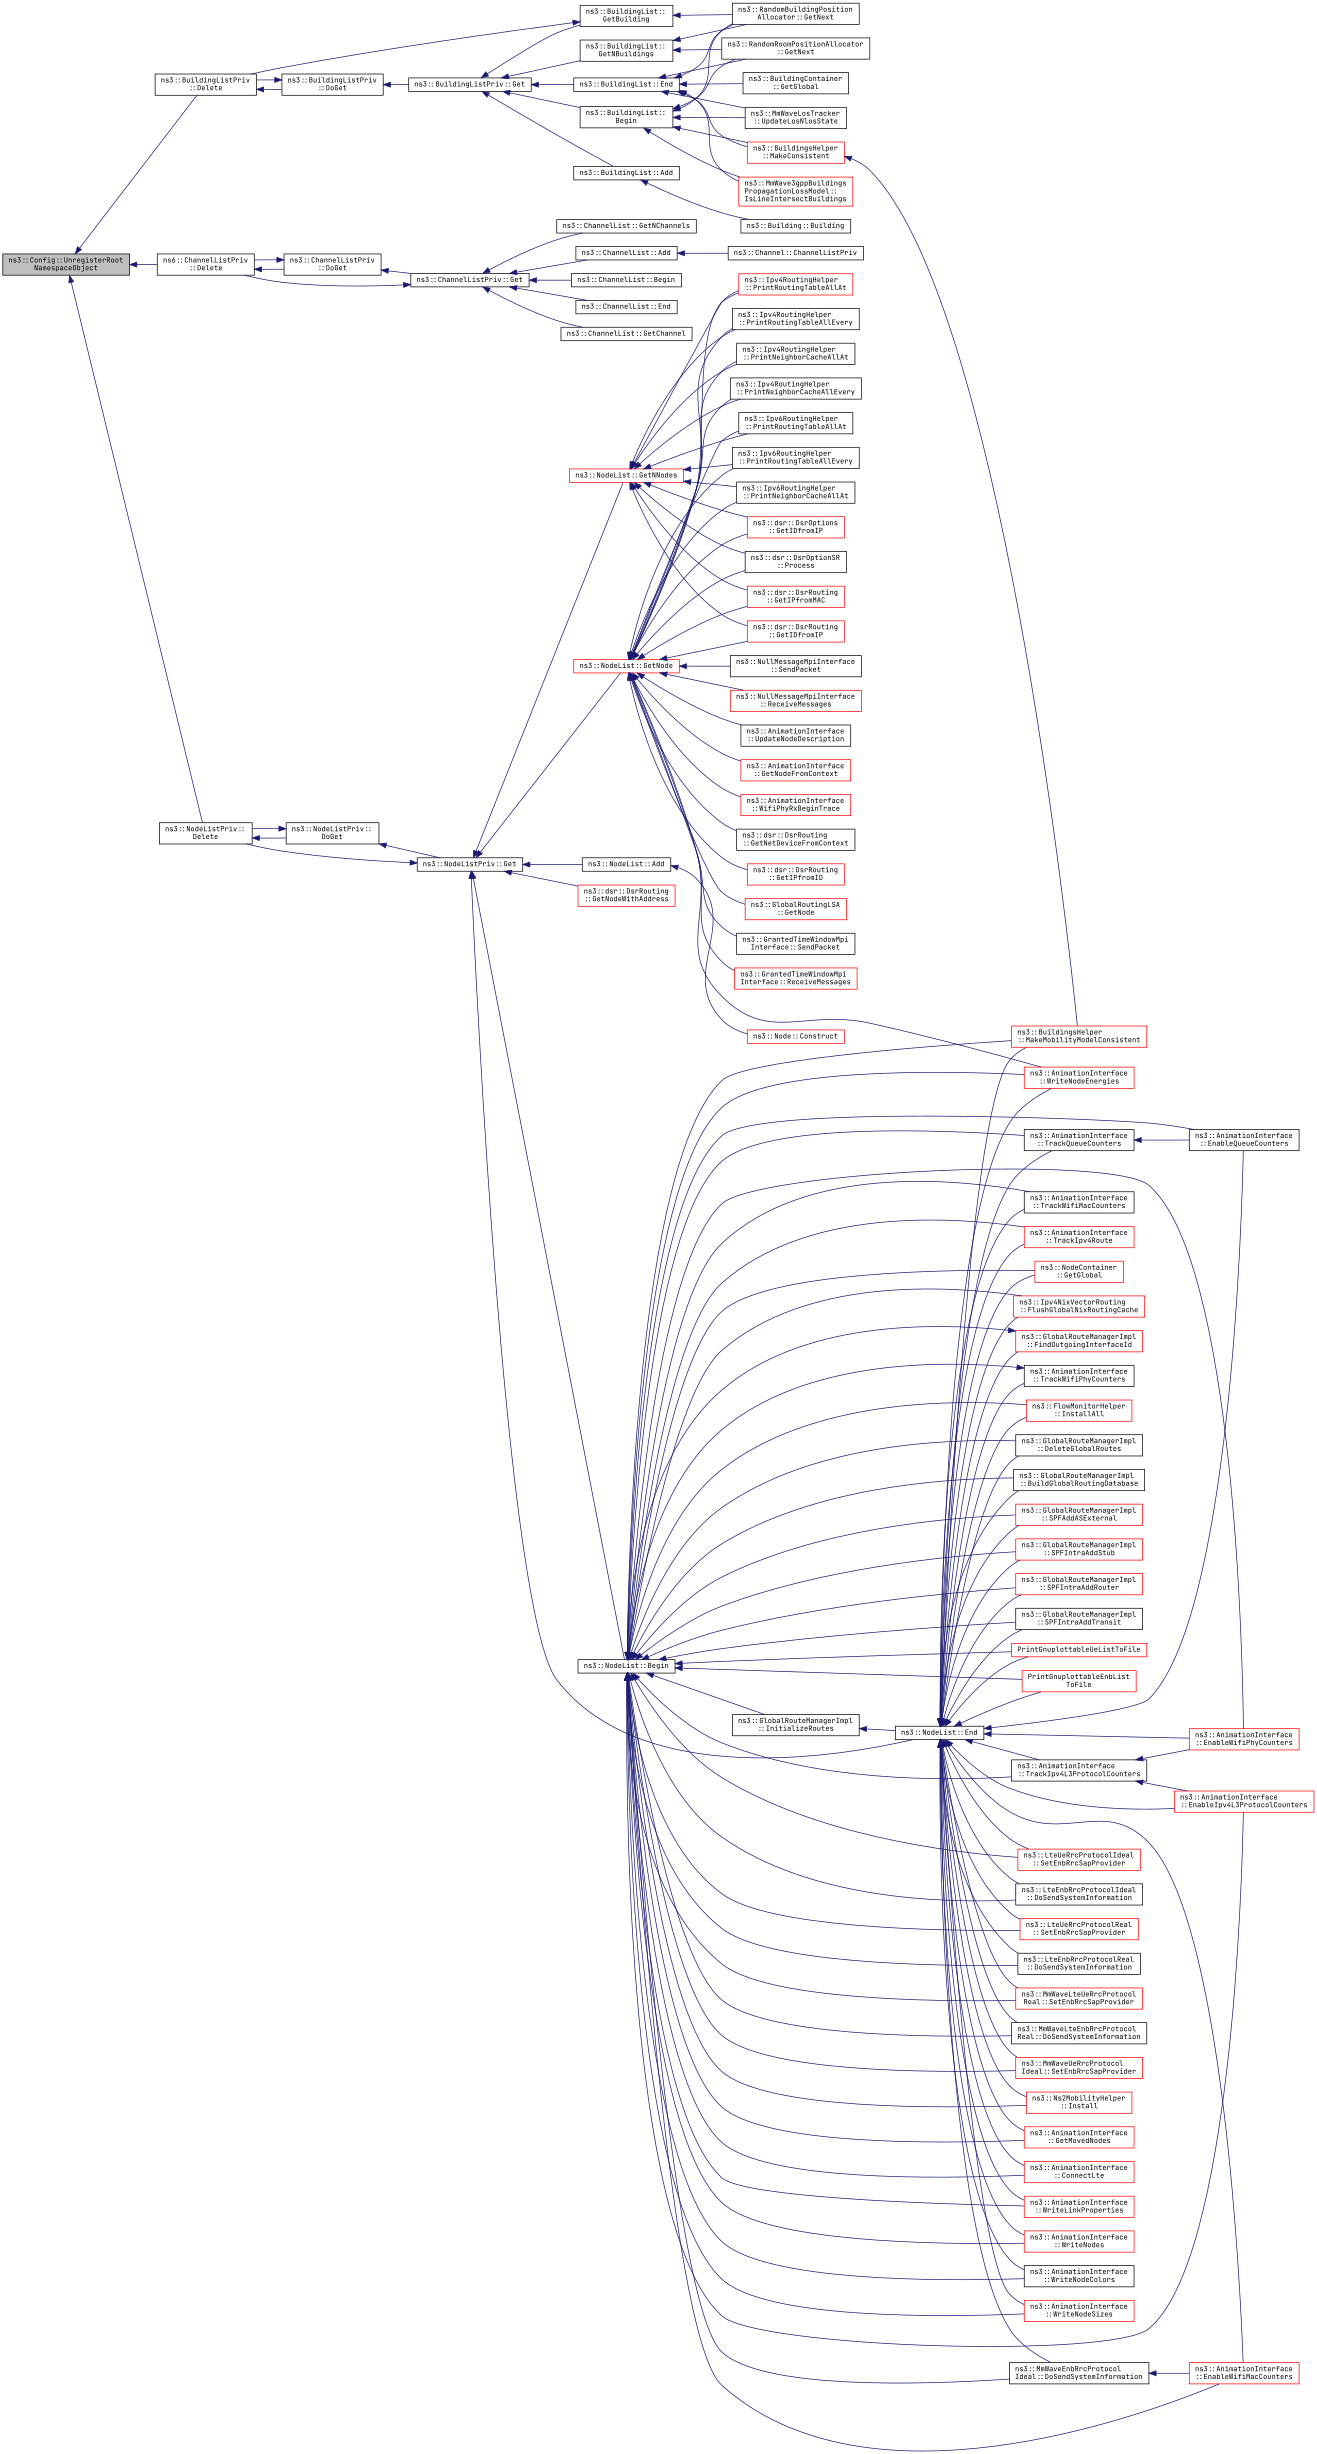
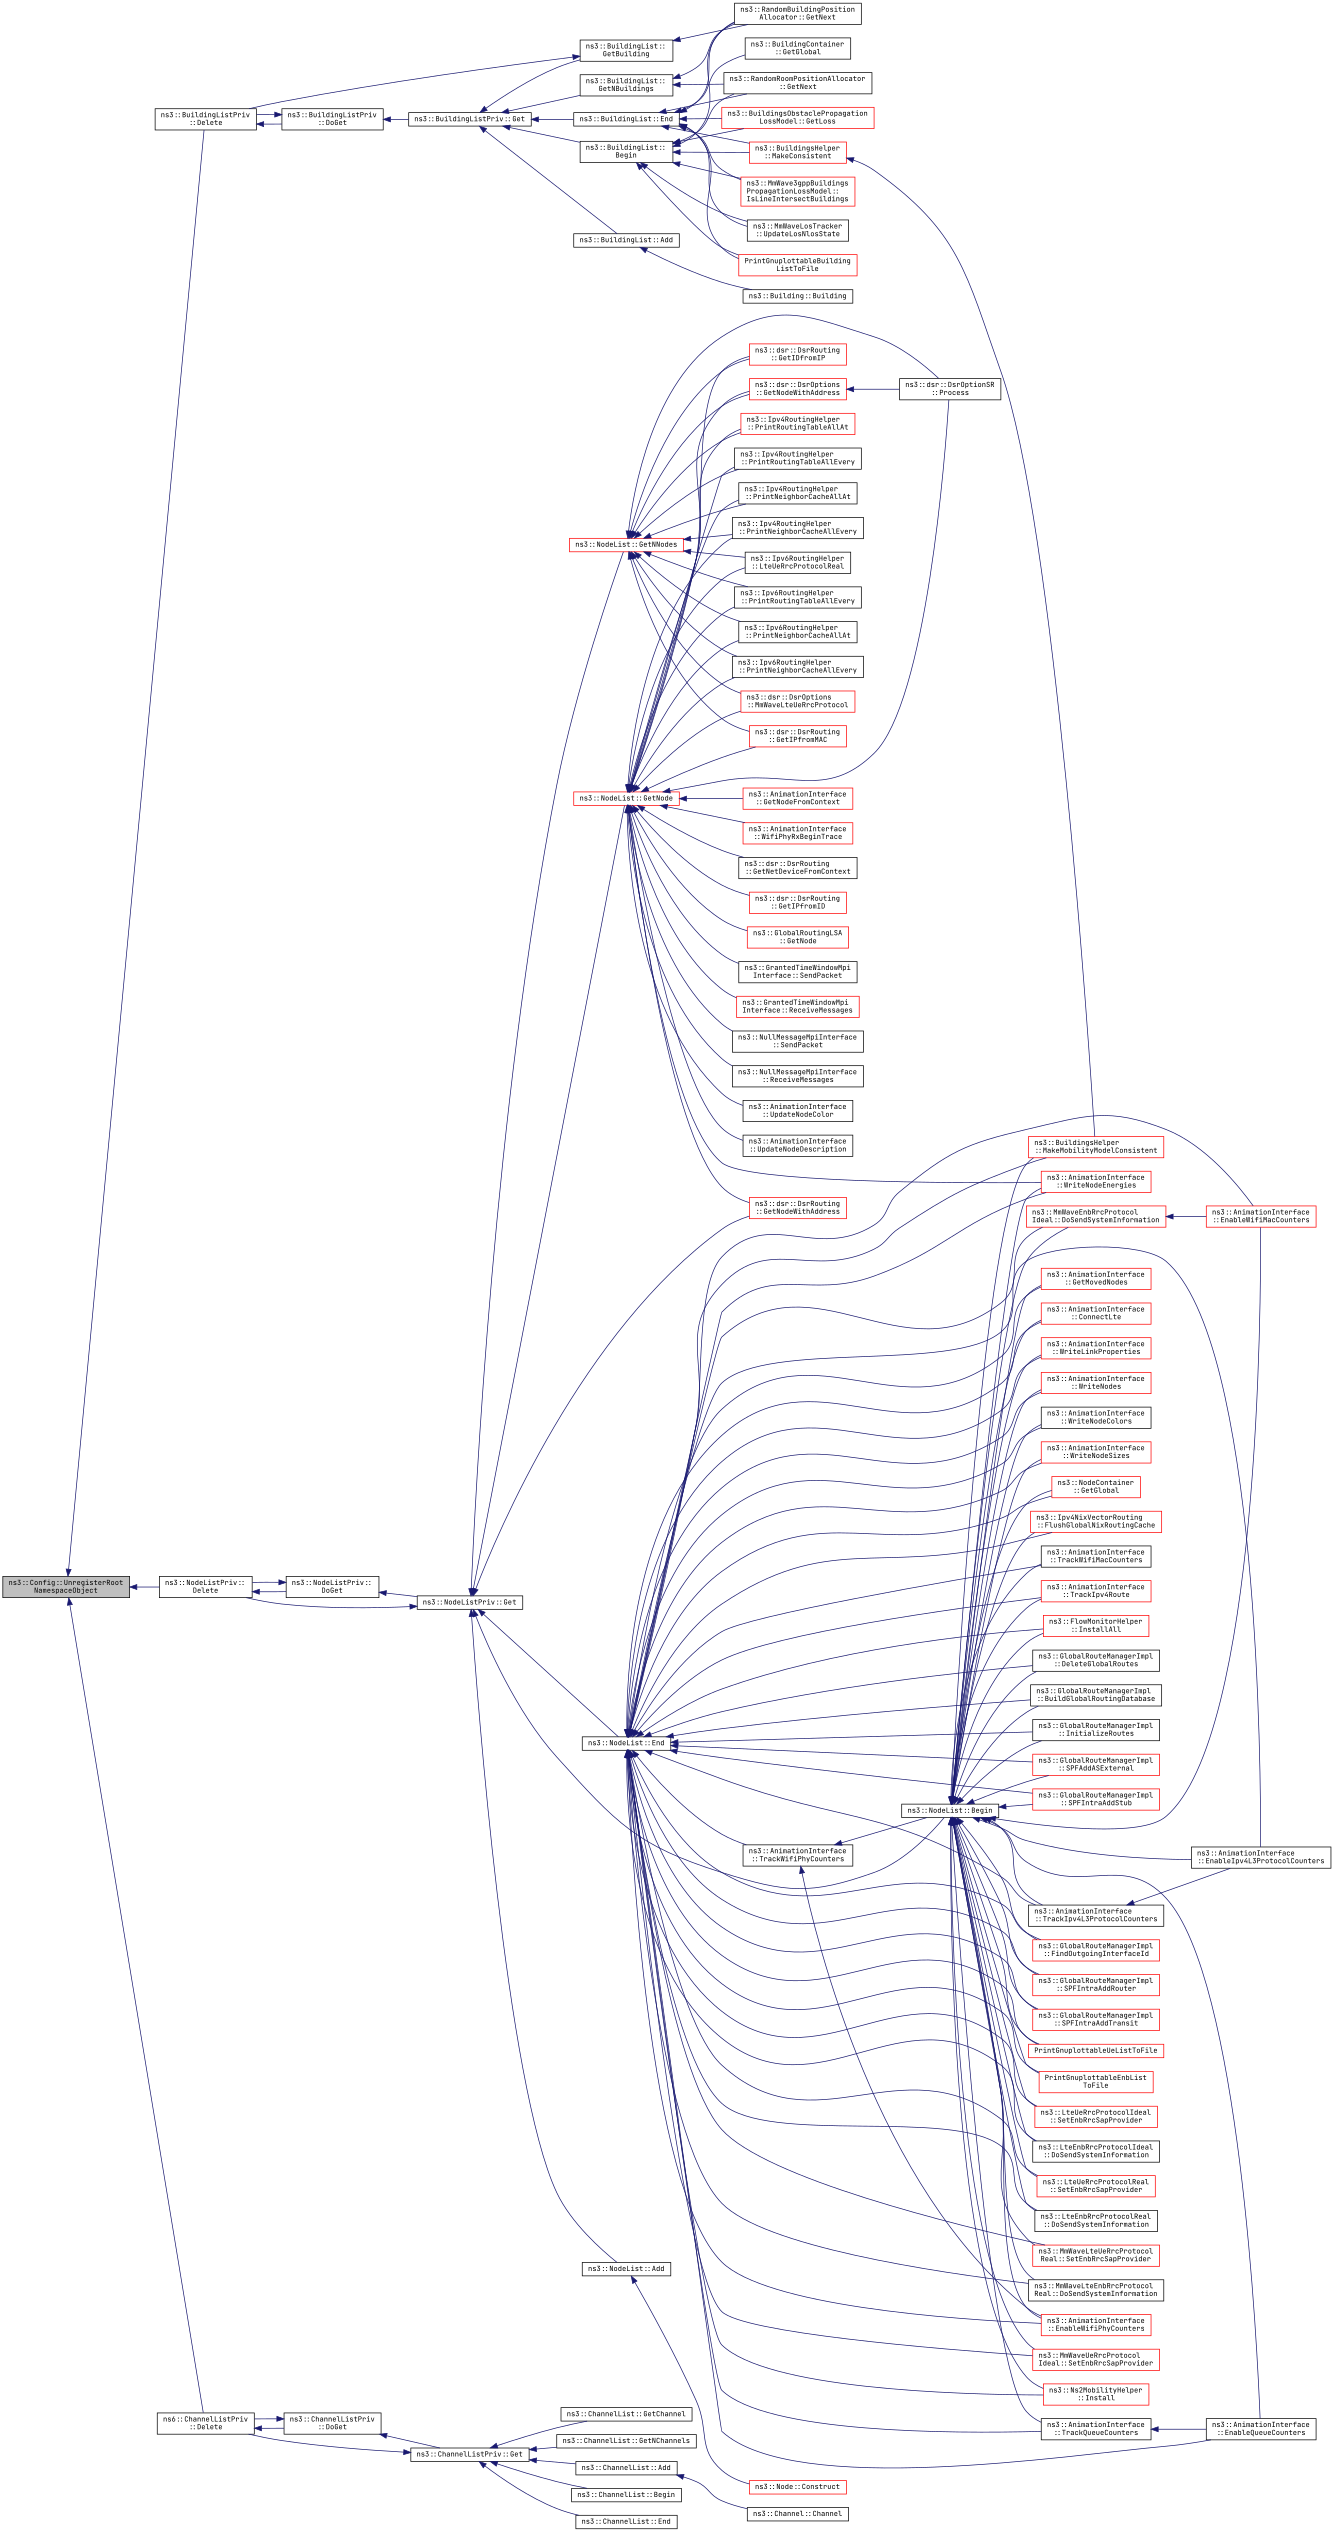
node "ns3::BuildingsObstaclePropagation LossModel::GetLoss": added
node "ns3::Channel::ChannelListPriv": label "ns3::Channel::ChannelListPriv" -> "ns3::Channel::Channel"
node "PrintGnuplottableBuilding ListToFile": added
node "ns3::dsr::DsrOptions ::GetNodeWithAddress": added
node "ns3::Ipv6RoutingHelper ::PrintRoutingTableAllAt": label "ns3::Ipv6RoutingHelper ::PrintRoutingTableAllAt" -> "ns3::Ipv6RoutingHelper ::LteUeRrcProtocolReal"
node "ns3::dsr::DsrOptions ::GetIDfromIP": label "ns3::dsr::DsrOptions ::GetIDfromIP" -> "ns3::dsr::DsrOptions ::MmWaveLteUeRrcProtocol"
node "ns3::Ipv6RoutingHelper ::PrintNeighborCacheAllEvery": added
node "ns3::NullMessageMpiInterface ::ReceiveMessages": color red -> black
node "ns3::AnimationInterface ::UpdateNodeColor": added
edge "ns3::dsr::DsrRouting ::GetNodeWithAddress" -> "ns3::NodeList::GetNode": added
edge "ns3::NodeList::Begin" -> "ns3::GlobalRouteManagerImpl ::FindOutgoingInterfaceId": reversed
node "ns3::GlobalRouteManagerImpl ::SPFIntraAddTransit": color black -> red
edge "ns3::NodeList::End" -> "ns3::GlobalRouteManagerImpl ::InitializeRoutes": reversed
edge "ns3::AnimationInterface ::EnableWifiPhyCounters" -> "ns3::AnimationInterface ::TrackIpv4L3ProtocolCounters": now "ns3::AnimationInterface ::EnableWifiPhyCounters" -> "ns3::AnimationInterface ::TrackWifiPhyCounters"
node "ns3::AnimationInterface ::EnableIpv4L3ProtocolCounters": color red -> black
node "ns3::MmWaveEnbRrcProtocol Ideal::DoSendSystemInformation": color black -> red
